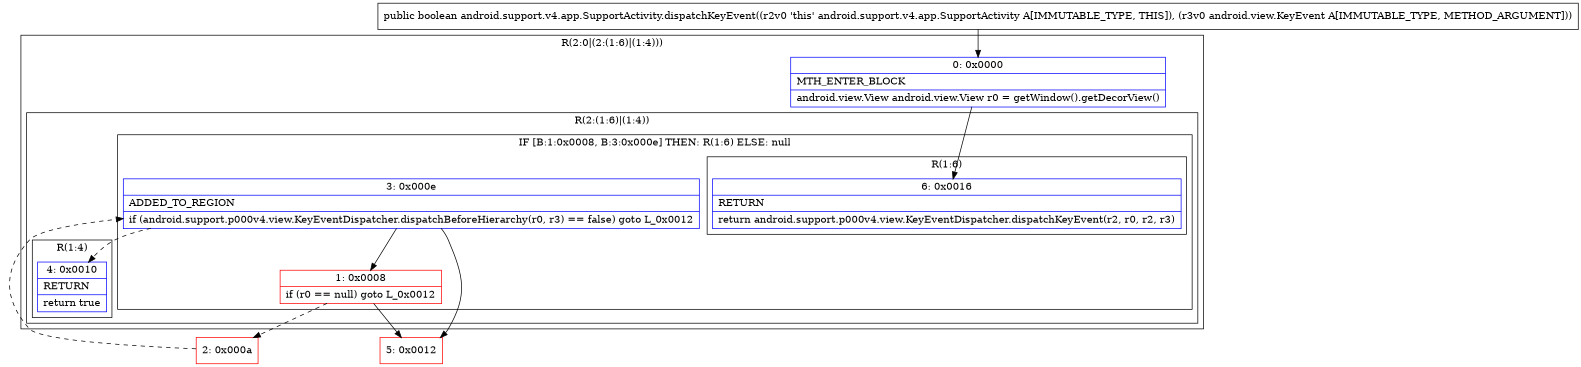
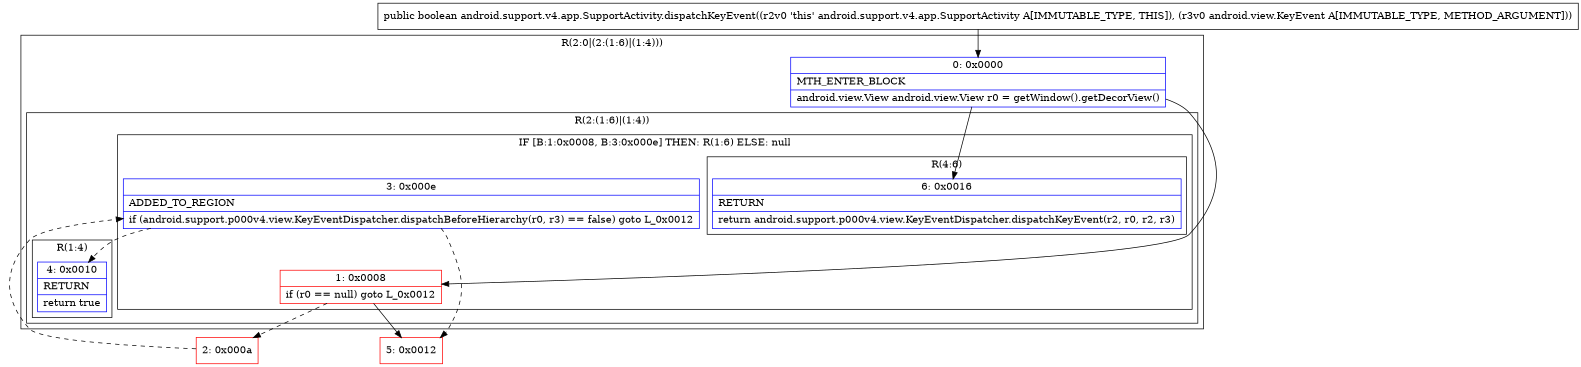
cluster "R(1:6)": label "R(1:6)" -> "R(4:6)"
edge "3: 0x000e" -> "1: 0x0008": now "0: 0x0000" -> "1: 0x0008"
edge "3: 0x000e" -> "5: 0x0012": style solid -> dashed
